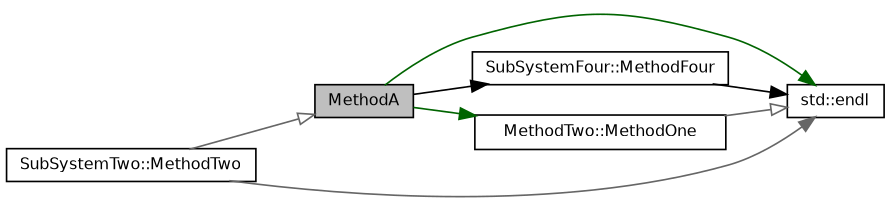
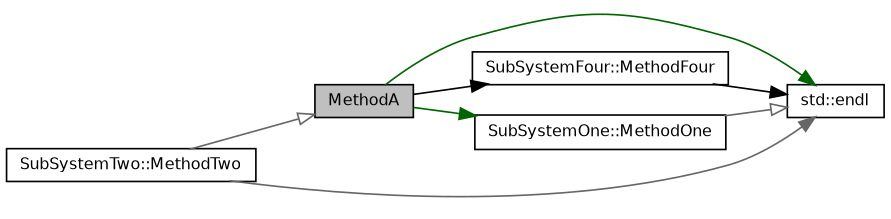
node "MethodTwo::MethodOne": label "MethodTwo::MethodOne" -> "SubSystemOne::MethodOne"
